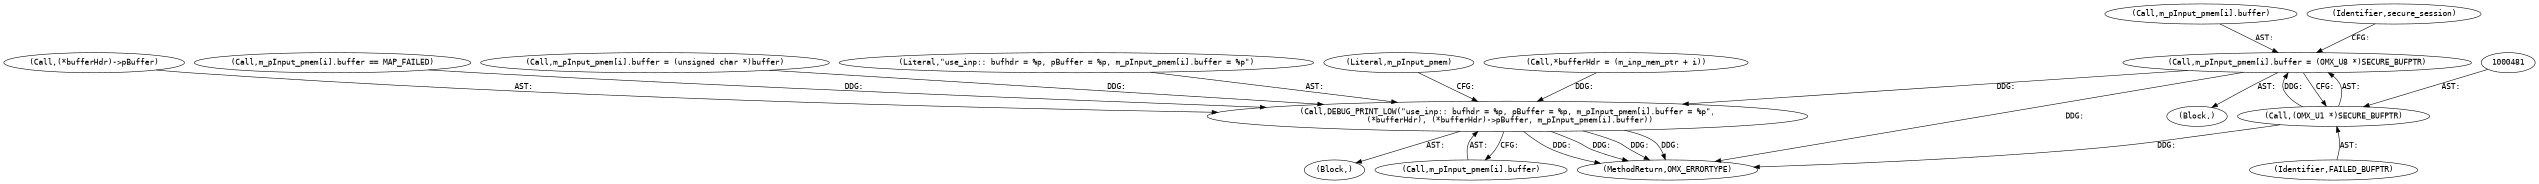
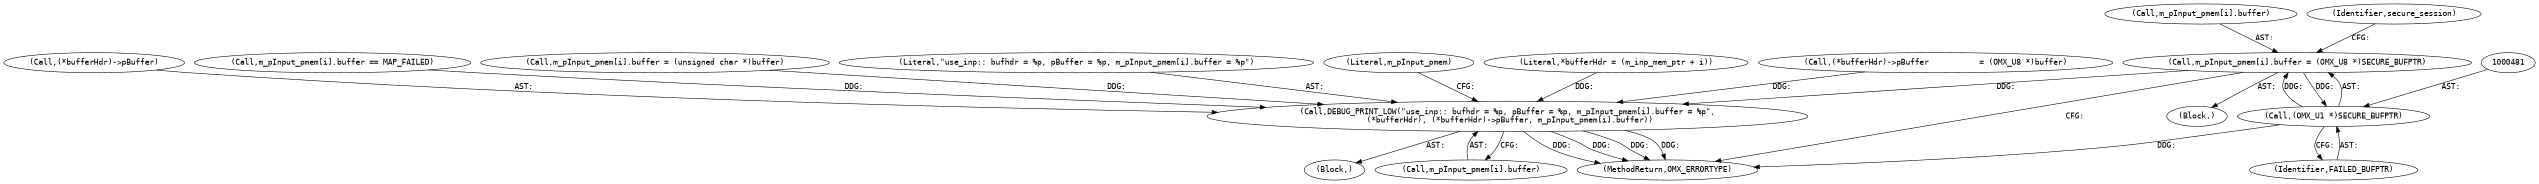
node "(Call,*bufferHdr = (m_inp_mem_ptr + i))": label "(Call,*bufferHdr = (m_inp_mem_ptr + i))" -> "(Literal,*bufferHdr = (m_inp_mem_ptr + i))"
node "(Call,(*bufferHdr)->pBuffer           = (OMX_U8 *)buffer)": added
edge "(Call,m_pInput_pmem[i].buffer = (OMX_U8 *)SECURE_BUFPTR)" -> "(Call,(OMX_U1 *)SECURE_BUFPTR)": label "CFG: " -> "DDG: "
edge "(Call,m_pInput_pmem[i].buffer = (OMX_U8 *)SECURE_BUFPTR)" -> "(MethodReturn,OMX_ERRORTYPE)": label "DDG: " -> "CFG: "
edge "(Call,(OMX_U1 *)SECURE_BUFPTR)" -> "(Identifier,FAILED_BUFPTR)": added, label "CFG:"
